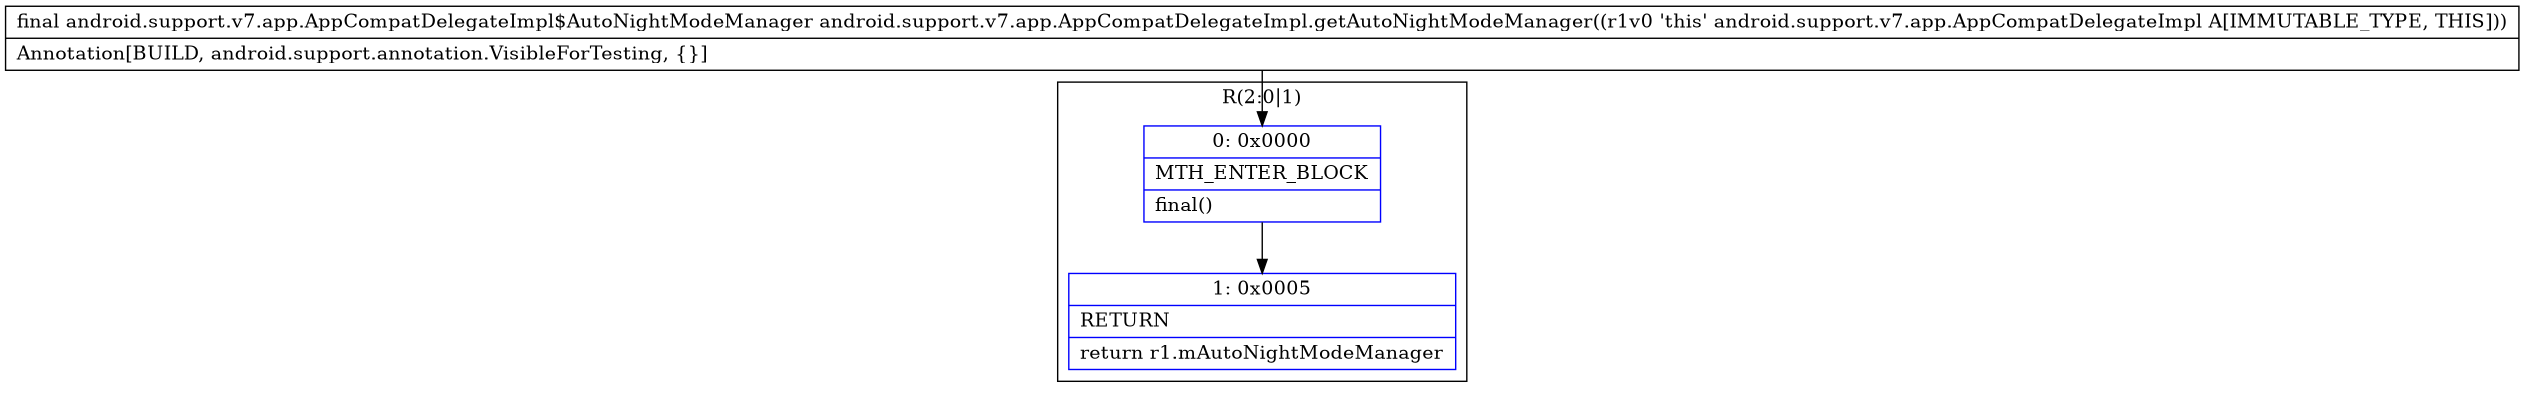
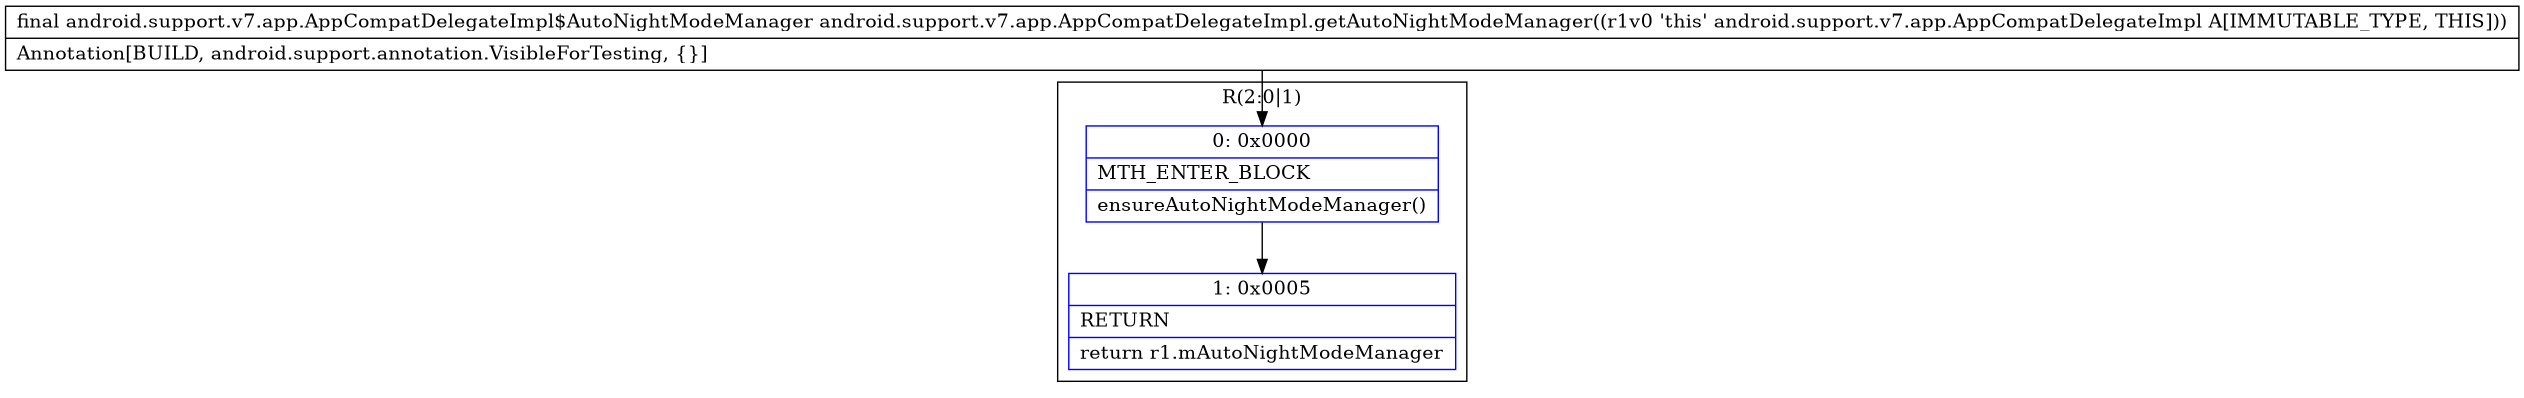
node "0: 0x0000": text "final()" -> "ensureAutoNightModeManager()"
